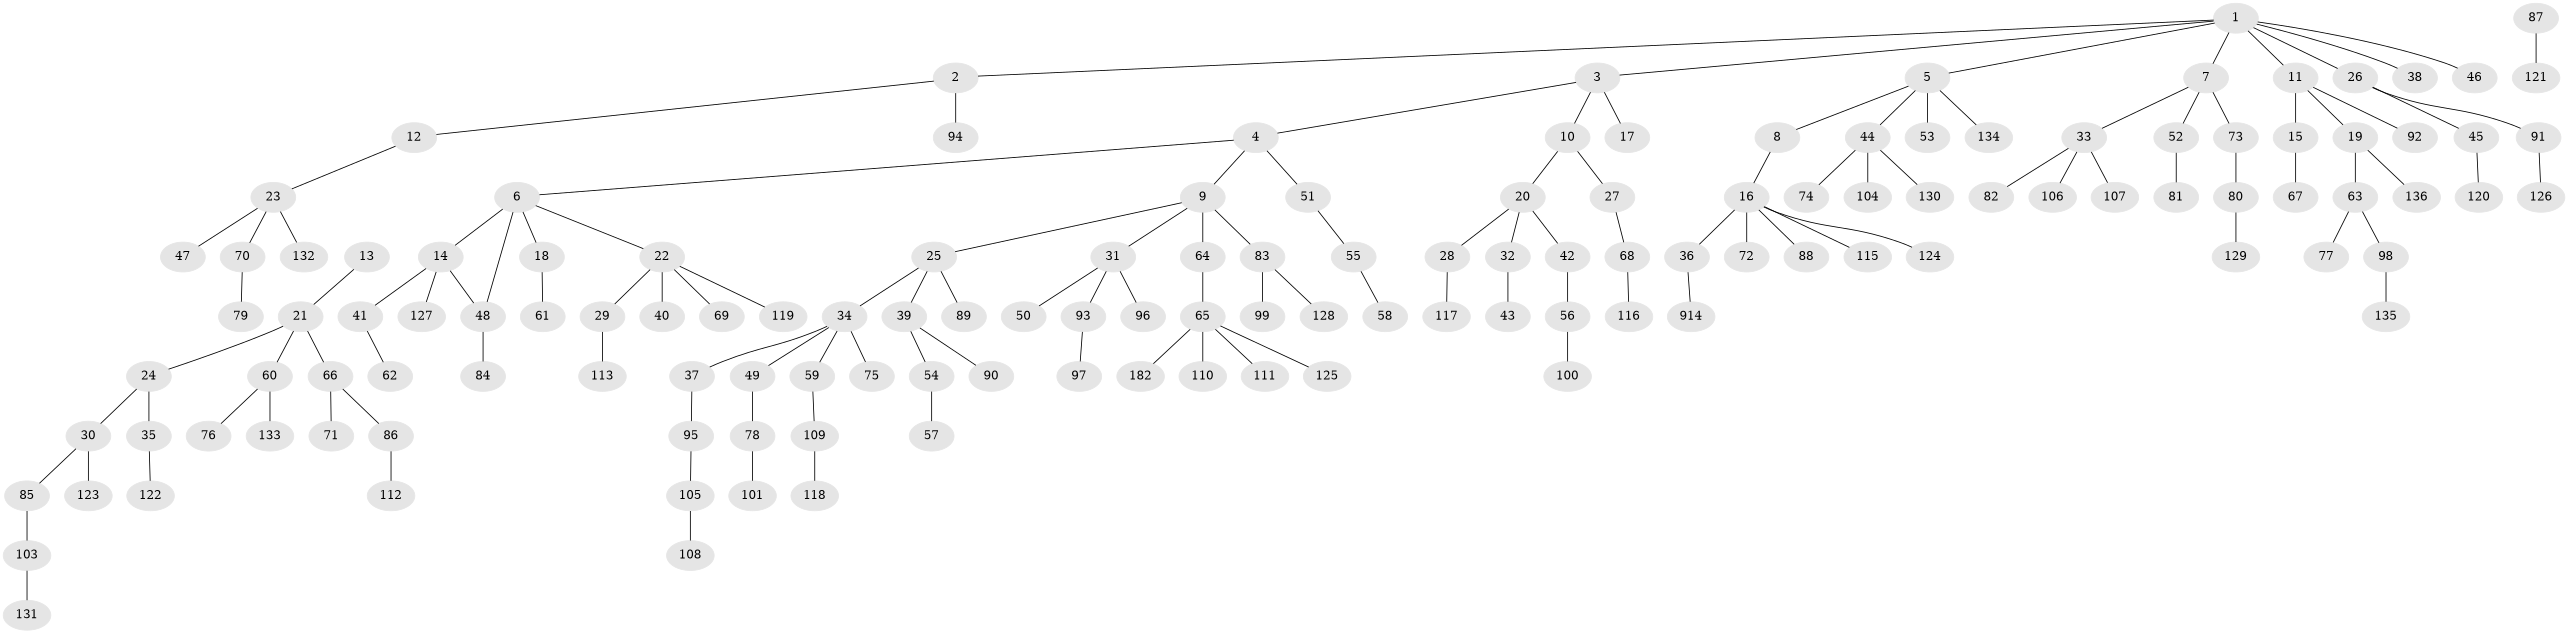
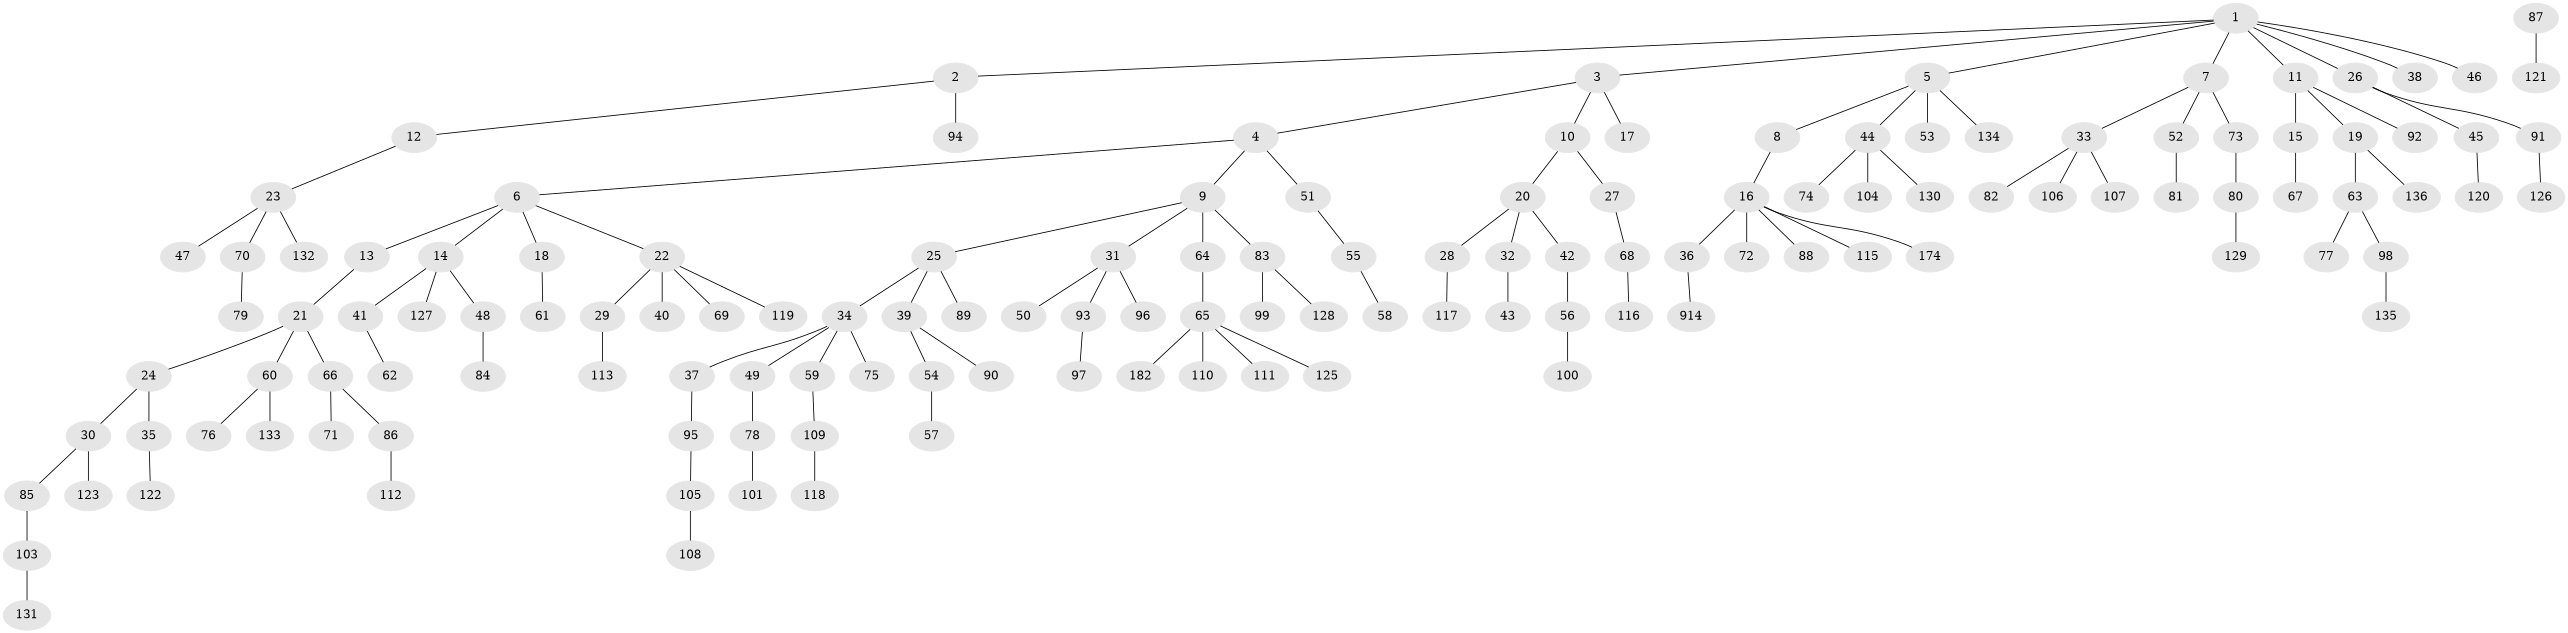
edge "6" -- "48": now "6" -- "13"
node "124": label "124" -> "174"
